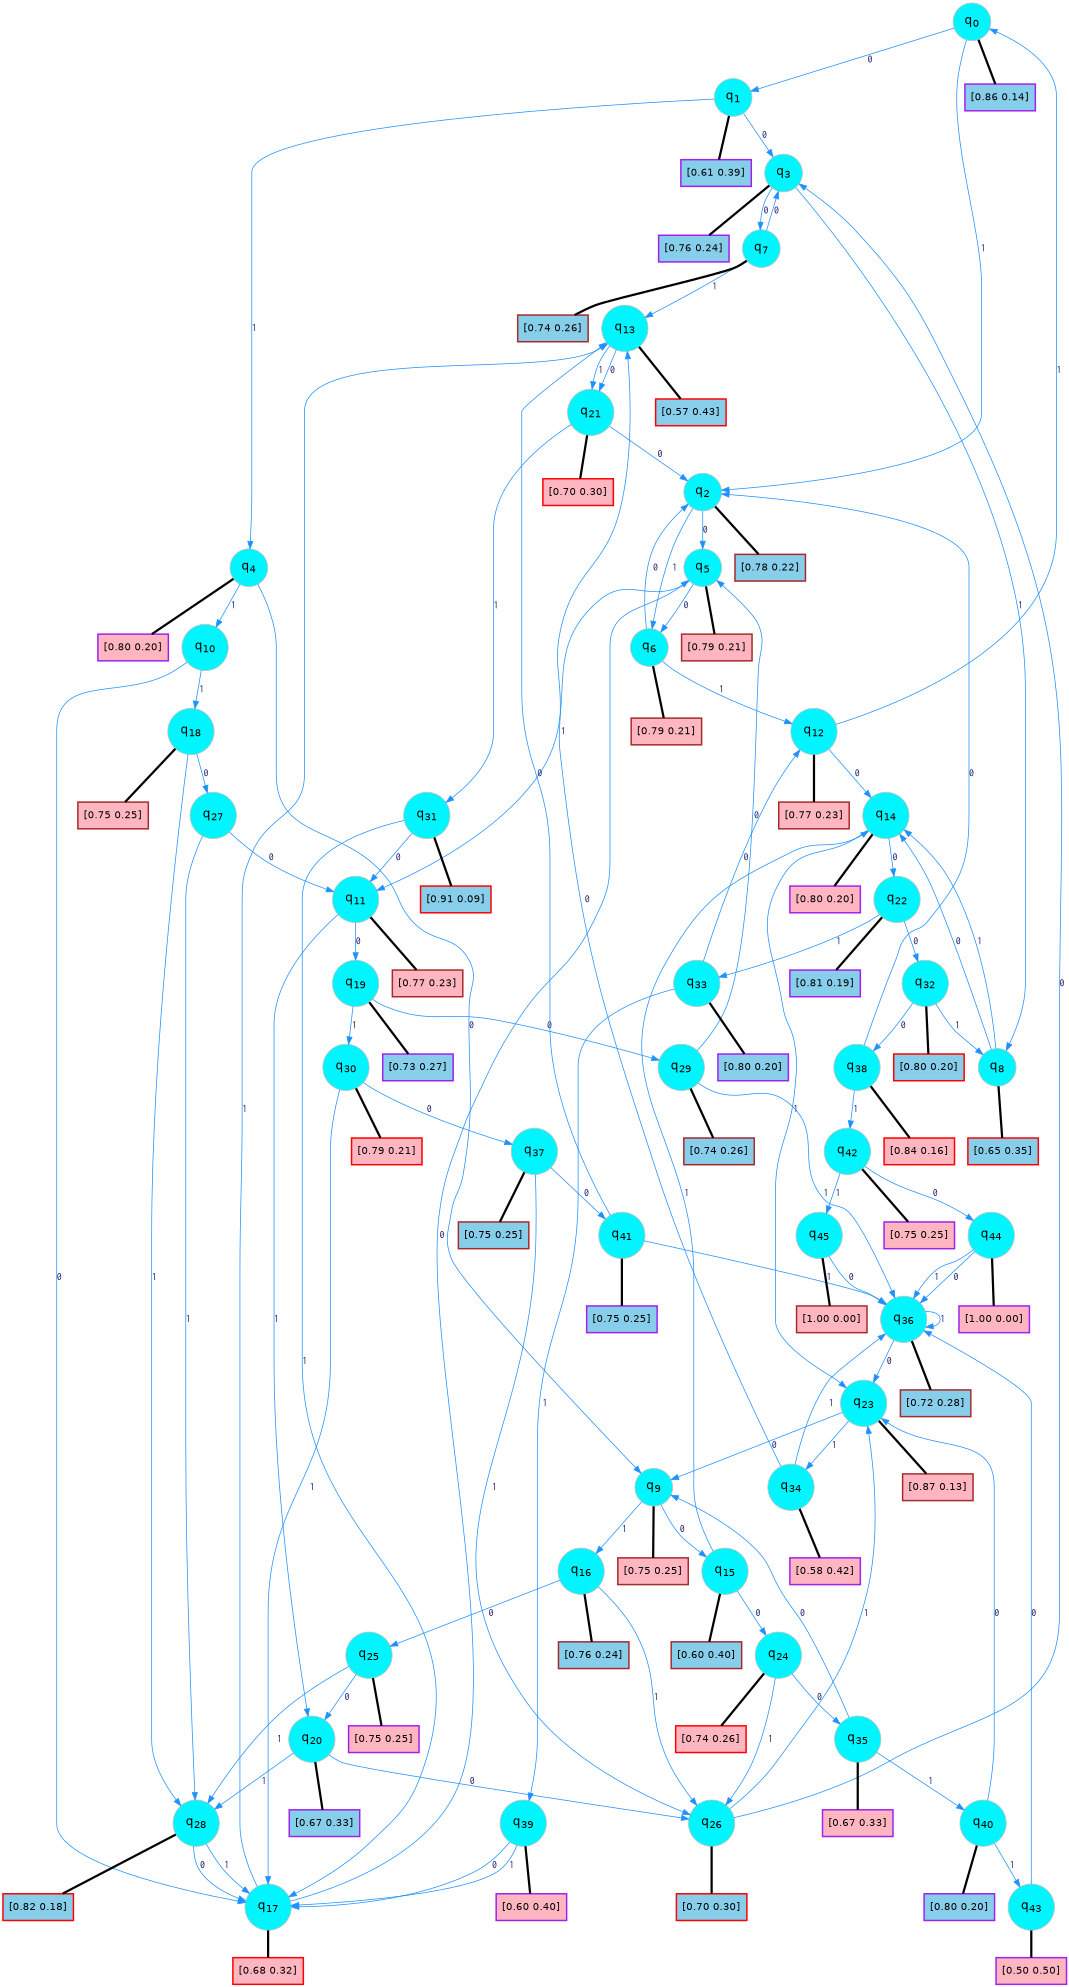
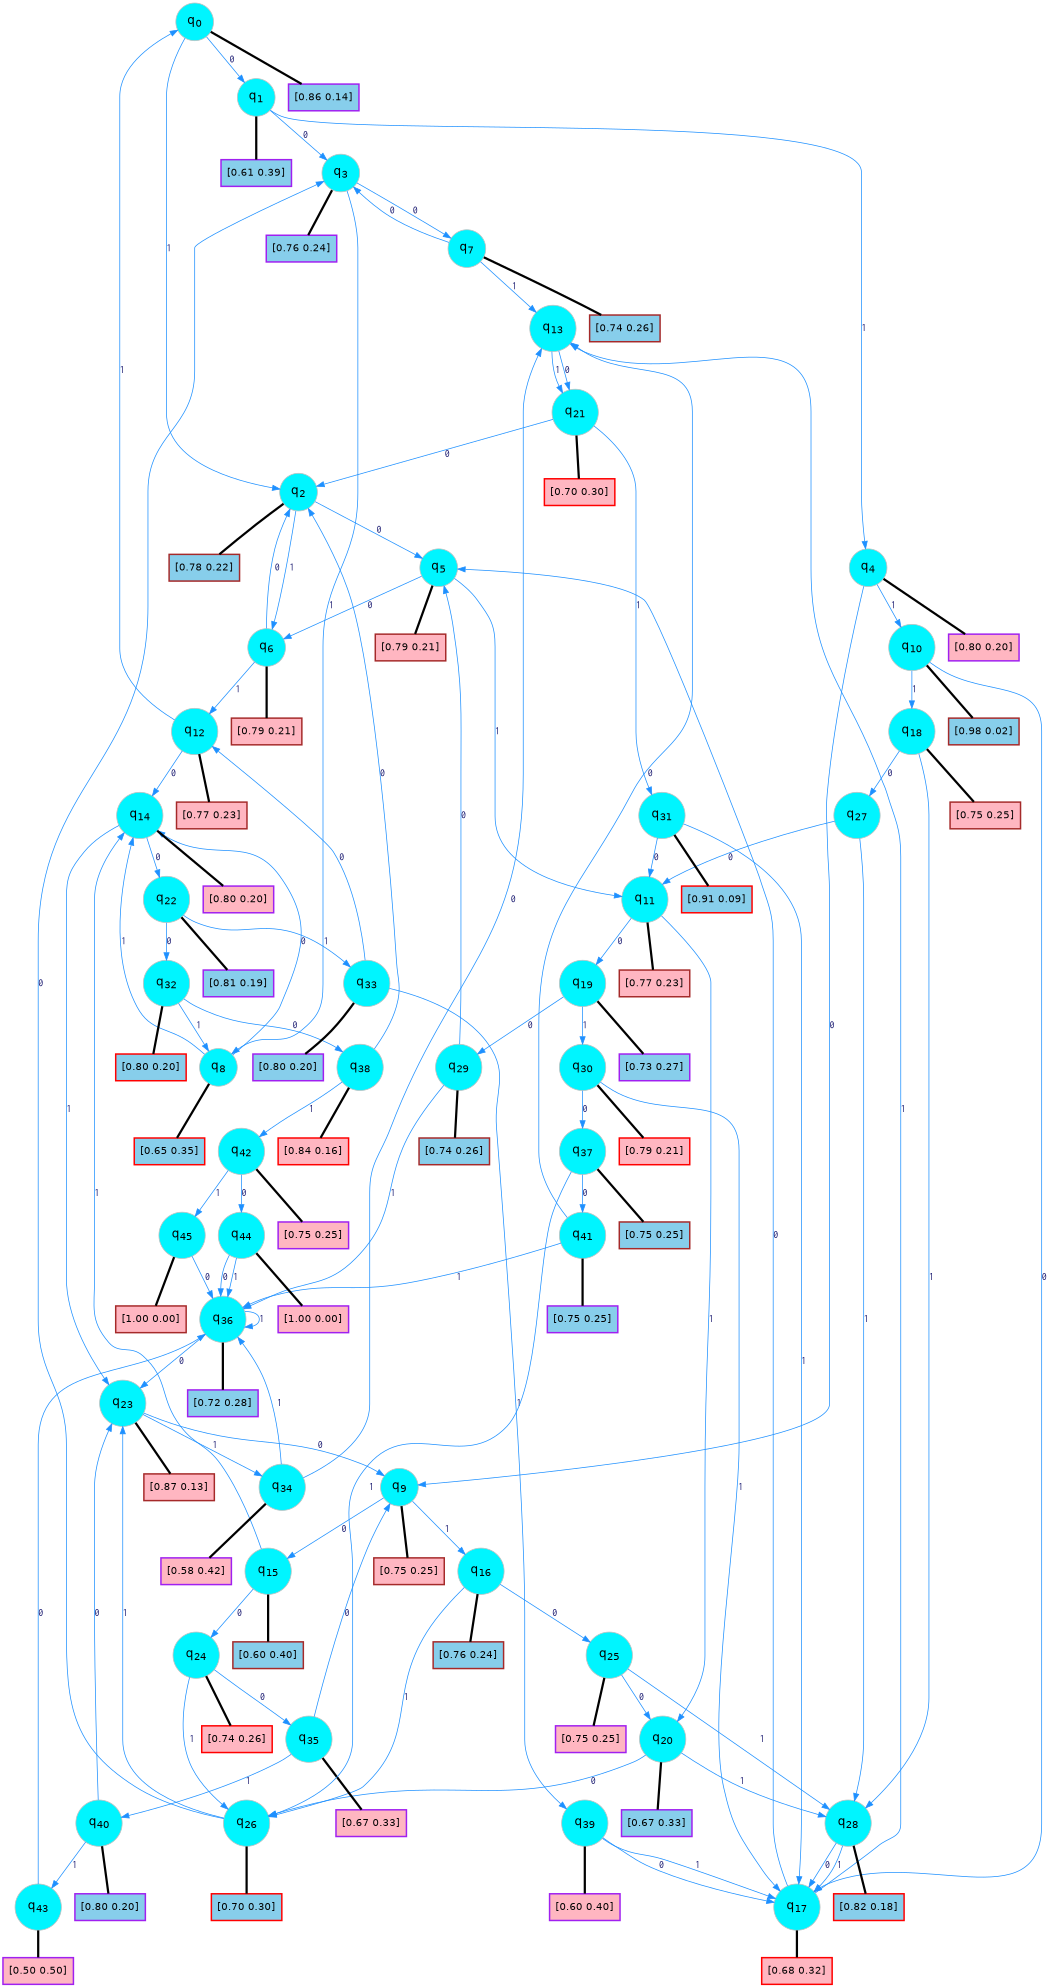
node "[0.57 0.43]": removed
node "[0.98 0.02]": added
node "[0.72 0.28]": color brown -> purple
